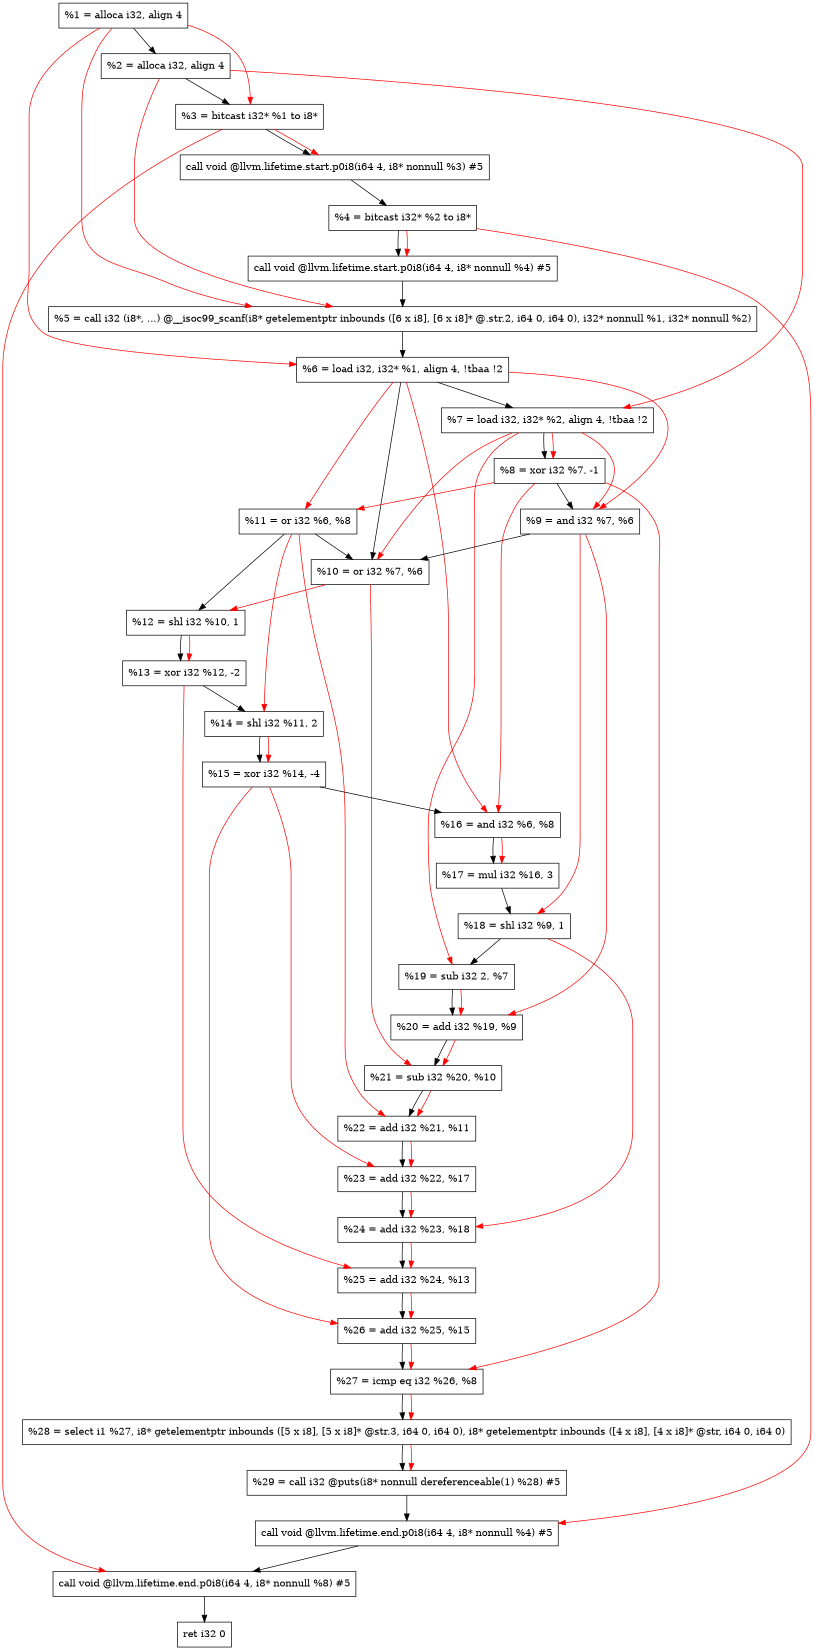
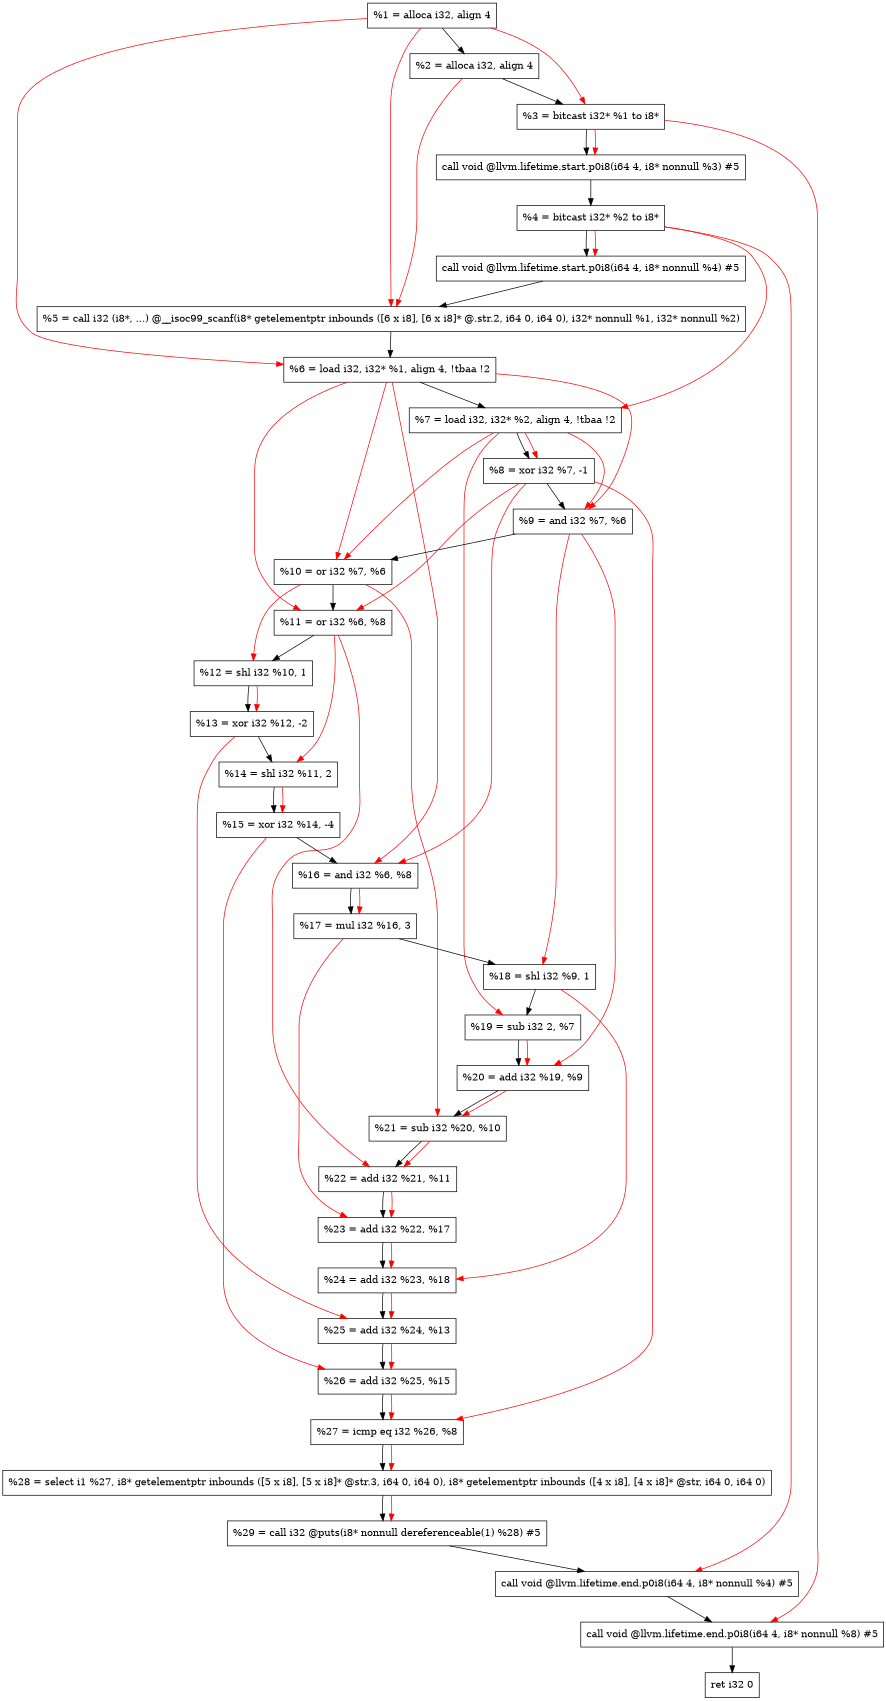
edge "%2 = alloca i32, align 4" -> "%7 = load i32, i32* %2, align 4, !tbaa !2": now "%4 = bitcast i32* %2 to i8*" -> "%7 = load i32, i32* %2, align 4, !tbaa !2"
edge "%6 = load i32, i32* %1, align 4, !tbaa !2" -> "%10 = or i32 %7, %6": color black -> red
edge "%11 = or i32 %6, %8" -> "%10 = or i32 %7, %6": reversed
edge "%15 = xor i32 %14, -4" -> "%23 = add i32 %22, %17": now "%17 = mul i32 %16, 3" -> "%23 = add i32 %22, %17"
